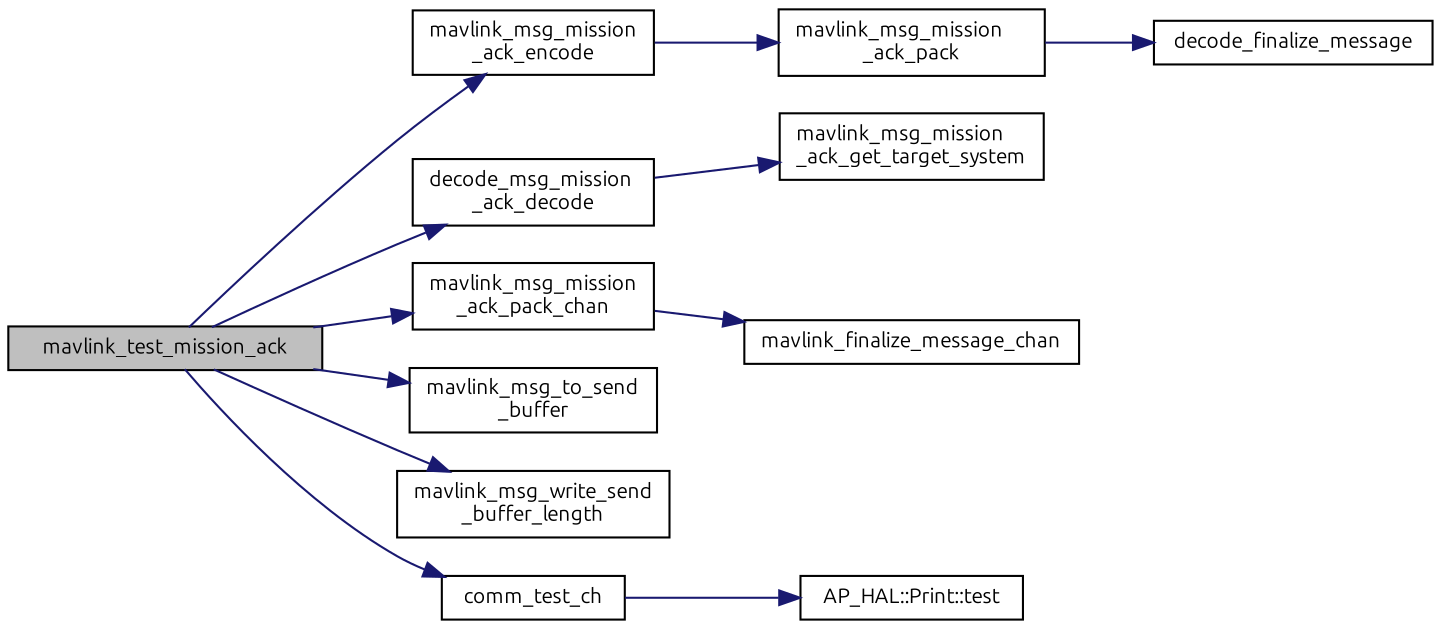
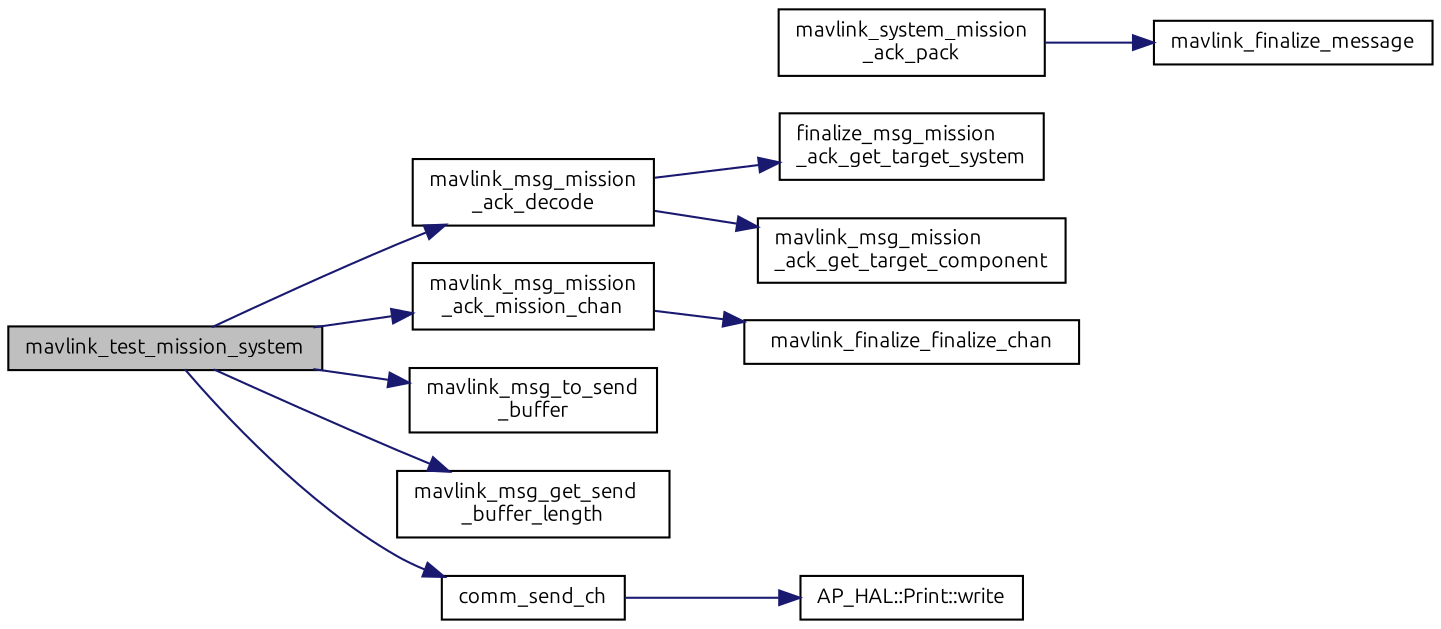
node "mavlink_msg_mission _ack_encode": removed
node "mavlink_msg_mission _ack_pack": label "mavlink_msg_mission _ack_pack" -> "mavlink_system_mission _ack_pack"
node "decode_finalize_message": label "decode_finalize_message" -> "mavlink_finalize_message"
node "mavlink_msg_mission _ack_get_target_system": label "mavlink_msg_mission _ack_get_target_system" -> "finalize_msg_mission _ack_get_target_system"
node "decode_msg_mission _ack_decode": label "decode_msg_mission _ack_decode" -> "mavlink_msg_mission _ack_decode"
node "mavlink_msg_mission _ack_get_target_component": added
node "mavlink_msg_mission _ack_pack_chan": label "mavlink_msg_mission _ack_pack_chan" -> "mavlink_msg_mission _ack_mission_chan"
node "mavlink_finalize_message_chan": label "mavlink_finalize_message_chan" -> "mavlink_finalize_finalize_chan"
node "mavlink_test_mission_ack": label "mavlink_test_mission_ack" -> "mavlink_test_mission_system"
node "mavlink_msg_write_send _buffer_length": label "mavlink_msg_write_send _buffer_length" -> "mavlink_msg_get_send _buffer_length"
node "comm_test_ch": label "comm_test_ch" -> "comm_send_ch"
node "AP_HAL::Print::test": label "AP_HAL::Print::test" -> "AP_HAL::Print::write"
